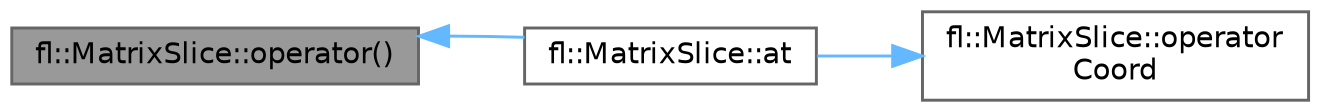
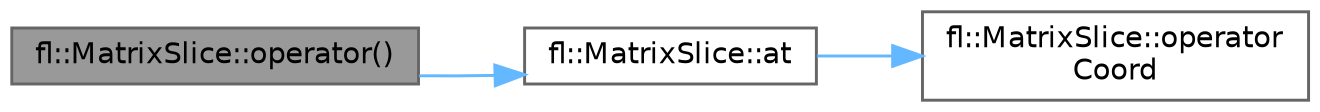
edge "fl::MatrixSlice::at" -> "fl::MatrixSlice::operator()": reversed
